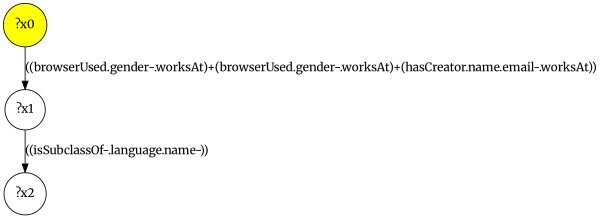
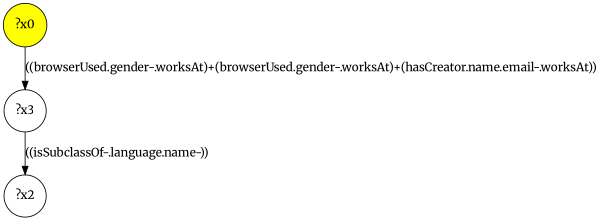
node "?x1": label "?x1" -> "?x3"
